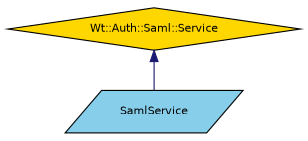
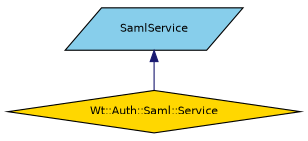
edge "SamlService" -> "Wt::Auth::Saml::Service": reversed
